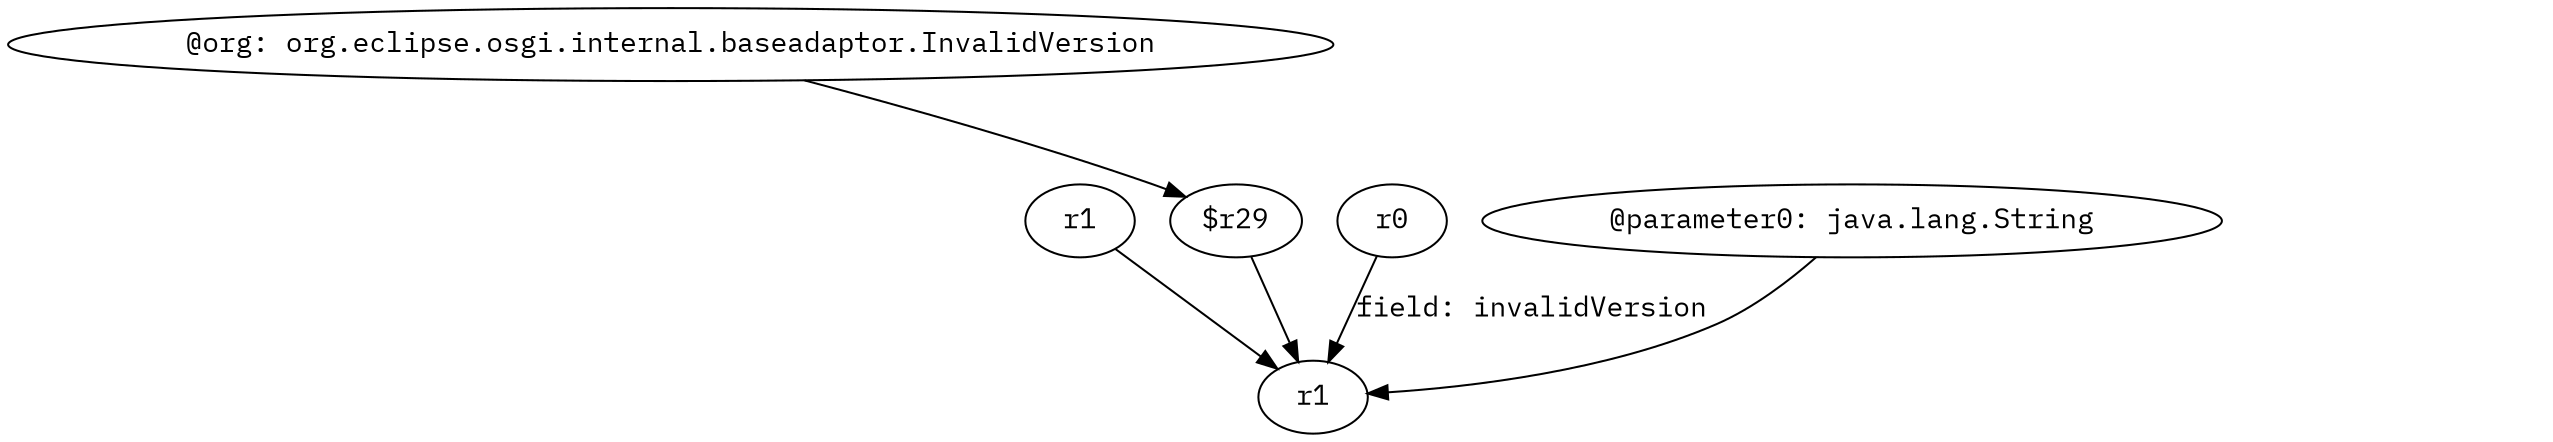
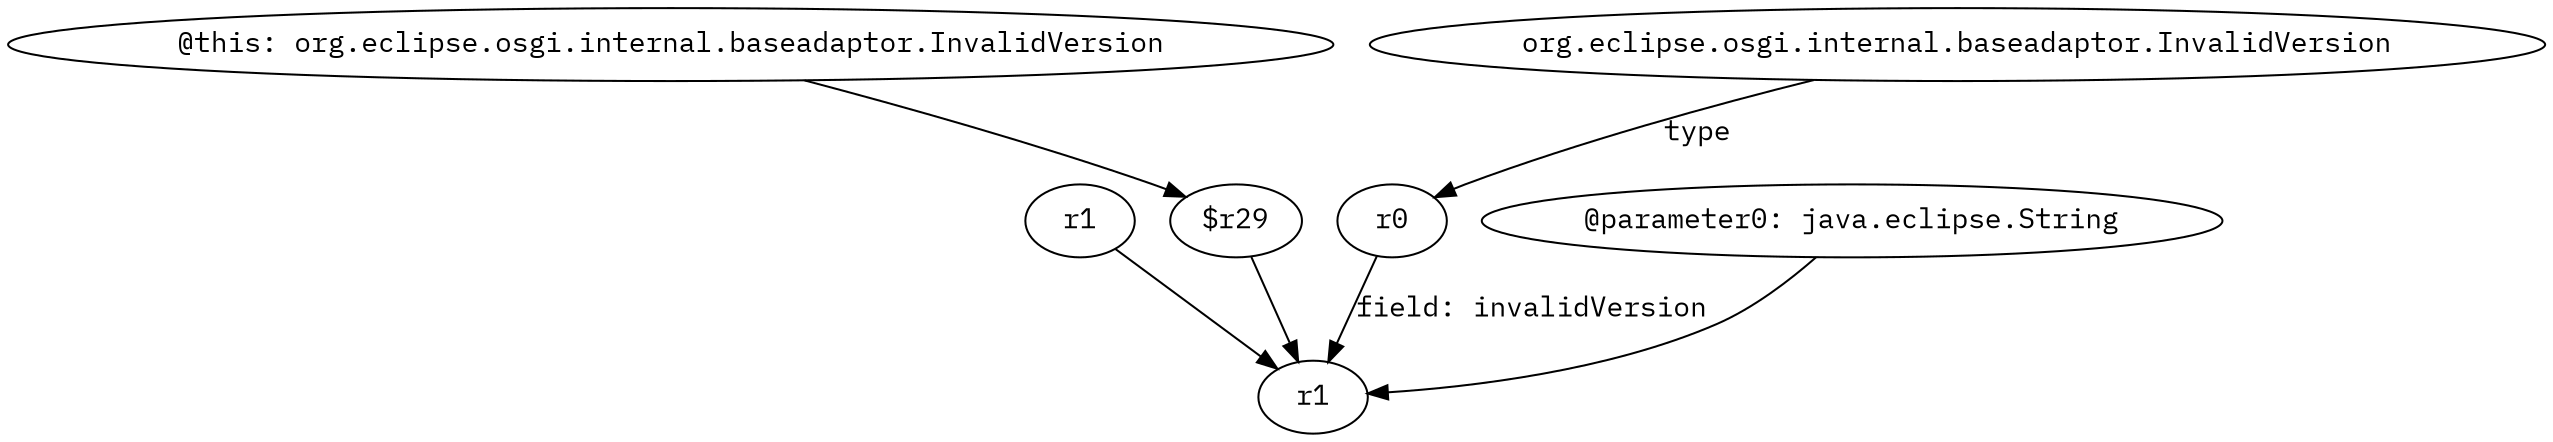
node "@org: org.eclipse.osgi.internal.baseadaptor.InvalidVersion": label "@org: org.eclipse.osgi.internal.baseadaptor.InvalidVersion" -> "@this: org.eclipse.osgi.internal.baseadaptor.InvalidVersion"
node "org.eclipse.osgi.internal.baseadaptor.InvalidVersion": added
node "@parameter0: java.lang.String": label "@parameter0: java.lang.String" -> "@parameter0: java.eclipse.String"
